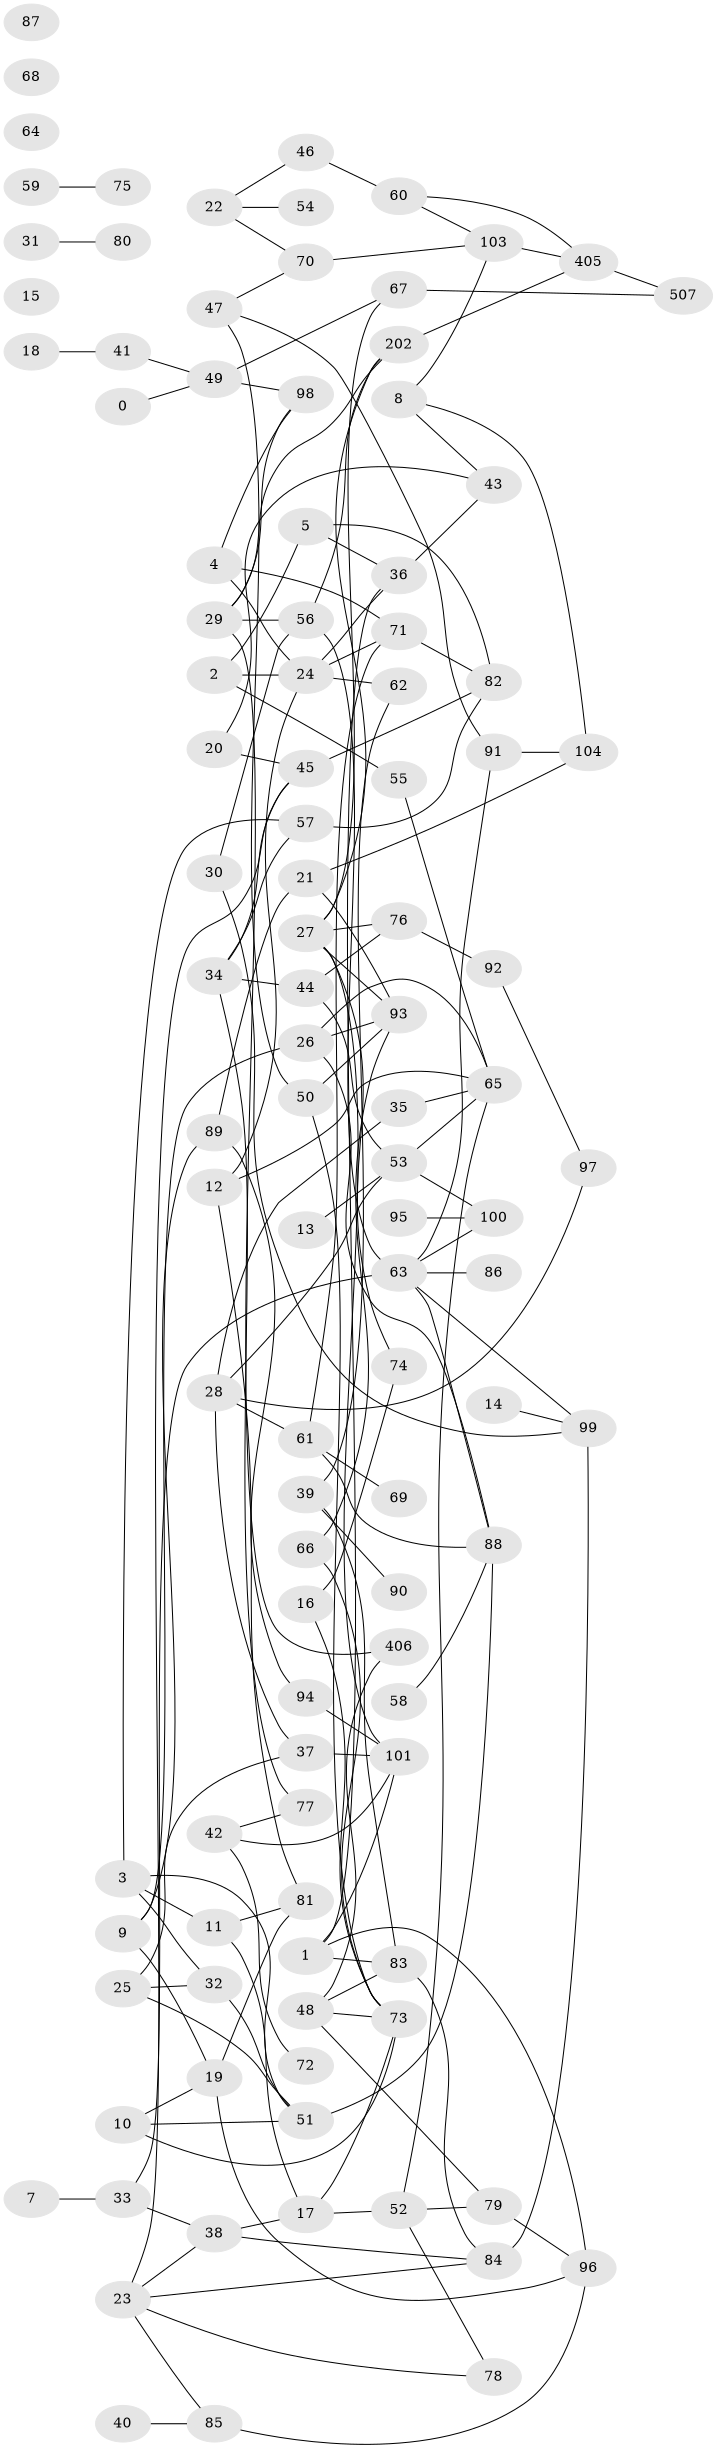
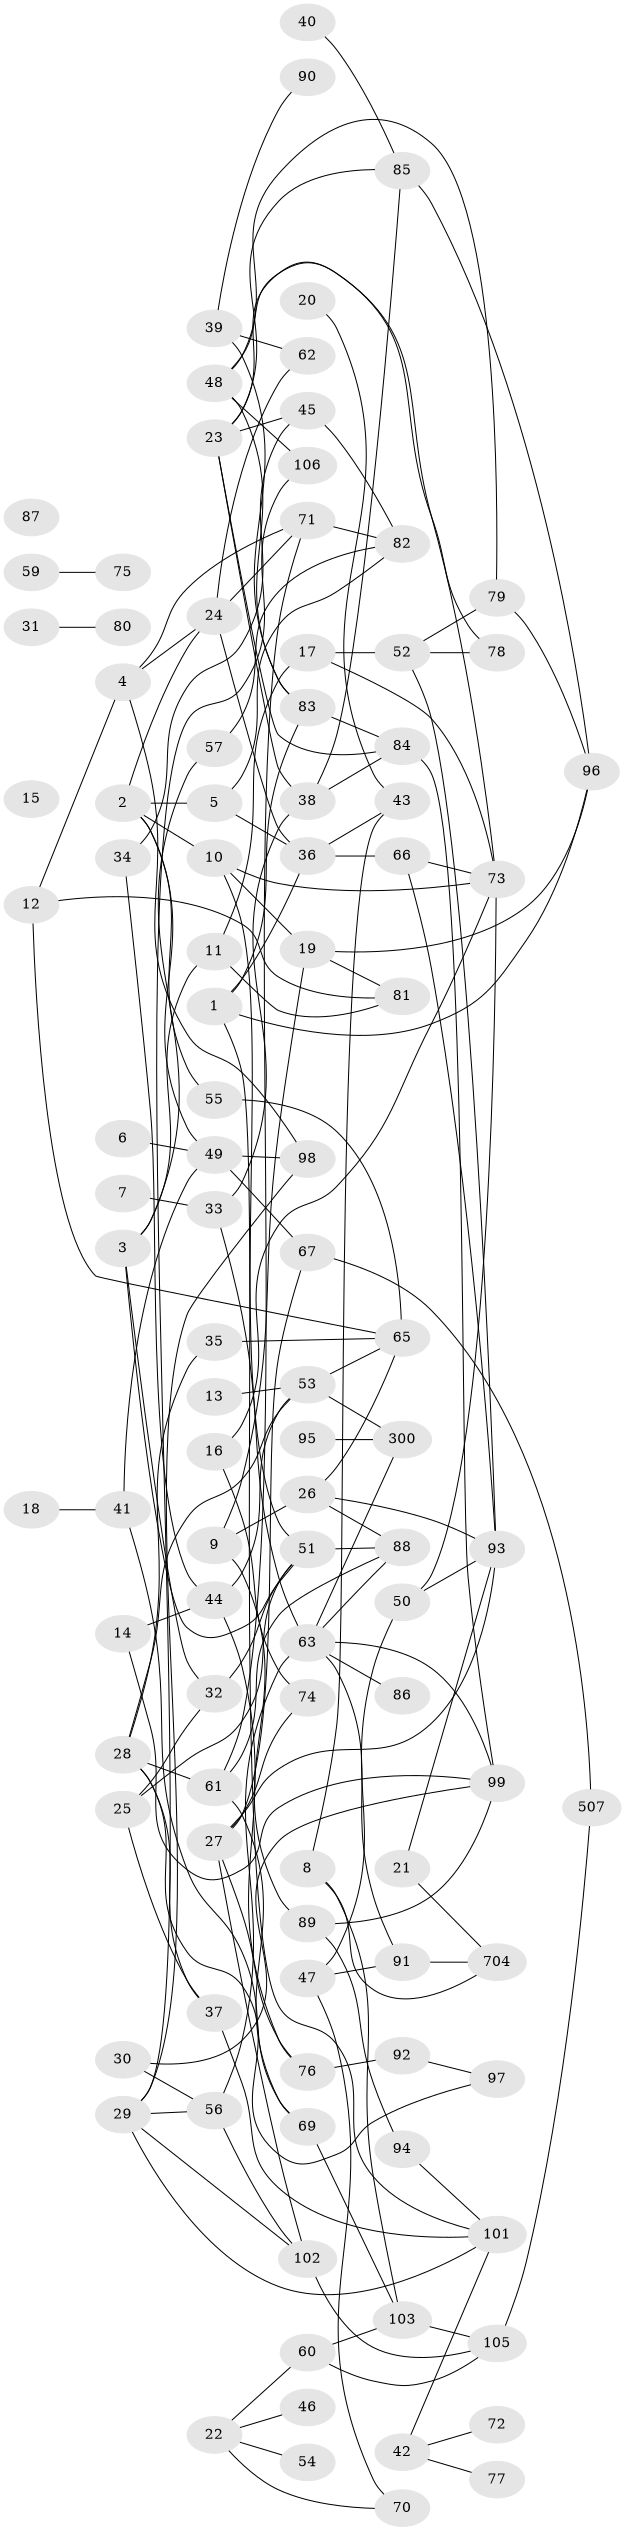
node "68": removed
node "64": removed
edge "46" -- "60": now "22" -- "60"
edge "103" -- "70": now "103" -- "69"
node "405": label "405" -> "105"
node "202": label "202" -> "102"
node "0": label "0" -> "6"
node "104": label "104" -> "704"
edge "20" -- "45": removed
edge "2" -- "10": added
edge "36" -- "66": added
edge "57" -- "34": removed
edge "24" -- "12": now "4" -- "12"
edge "21" -- "89": now "99" -- "89"
edge "2" -- "49": added
node "100": label "100" -> "300"
edge "34" -- "77": removed
edge "27" -- "101": now "29" -- "101"
edge "44" -- "14": added
node "406": label "406" -> "106"
edge "65" -- "52": now "93" -- "52"
node "58": removed
edge "41" -- "69": added
edge "17" -- "38": now "85" -- "38"
